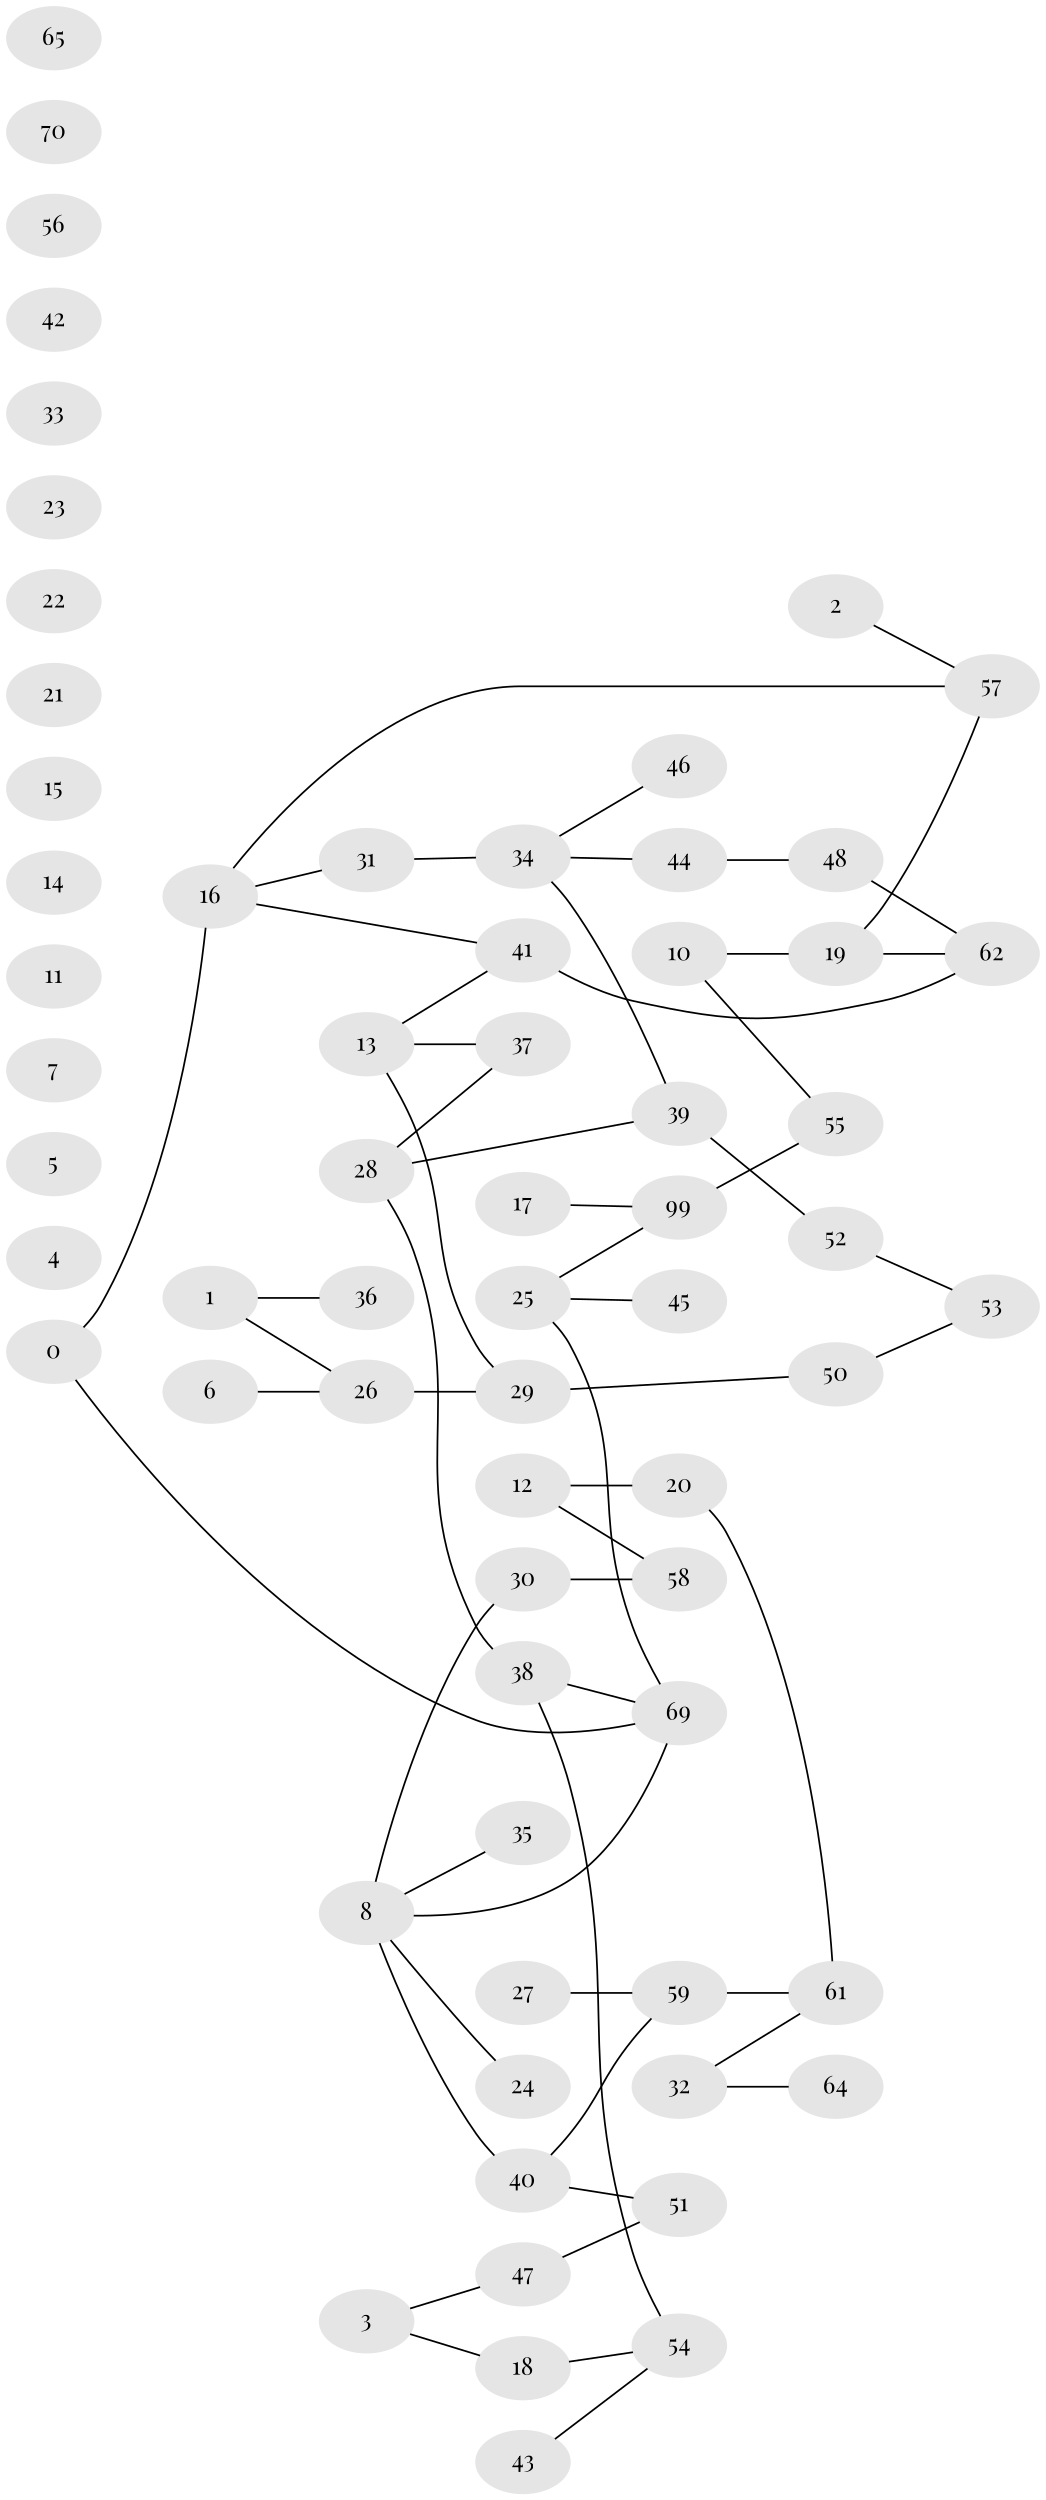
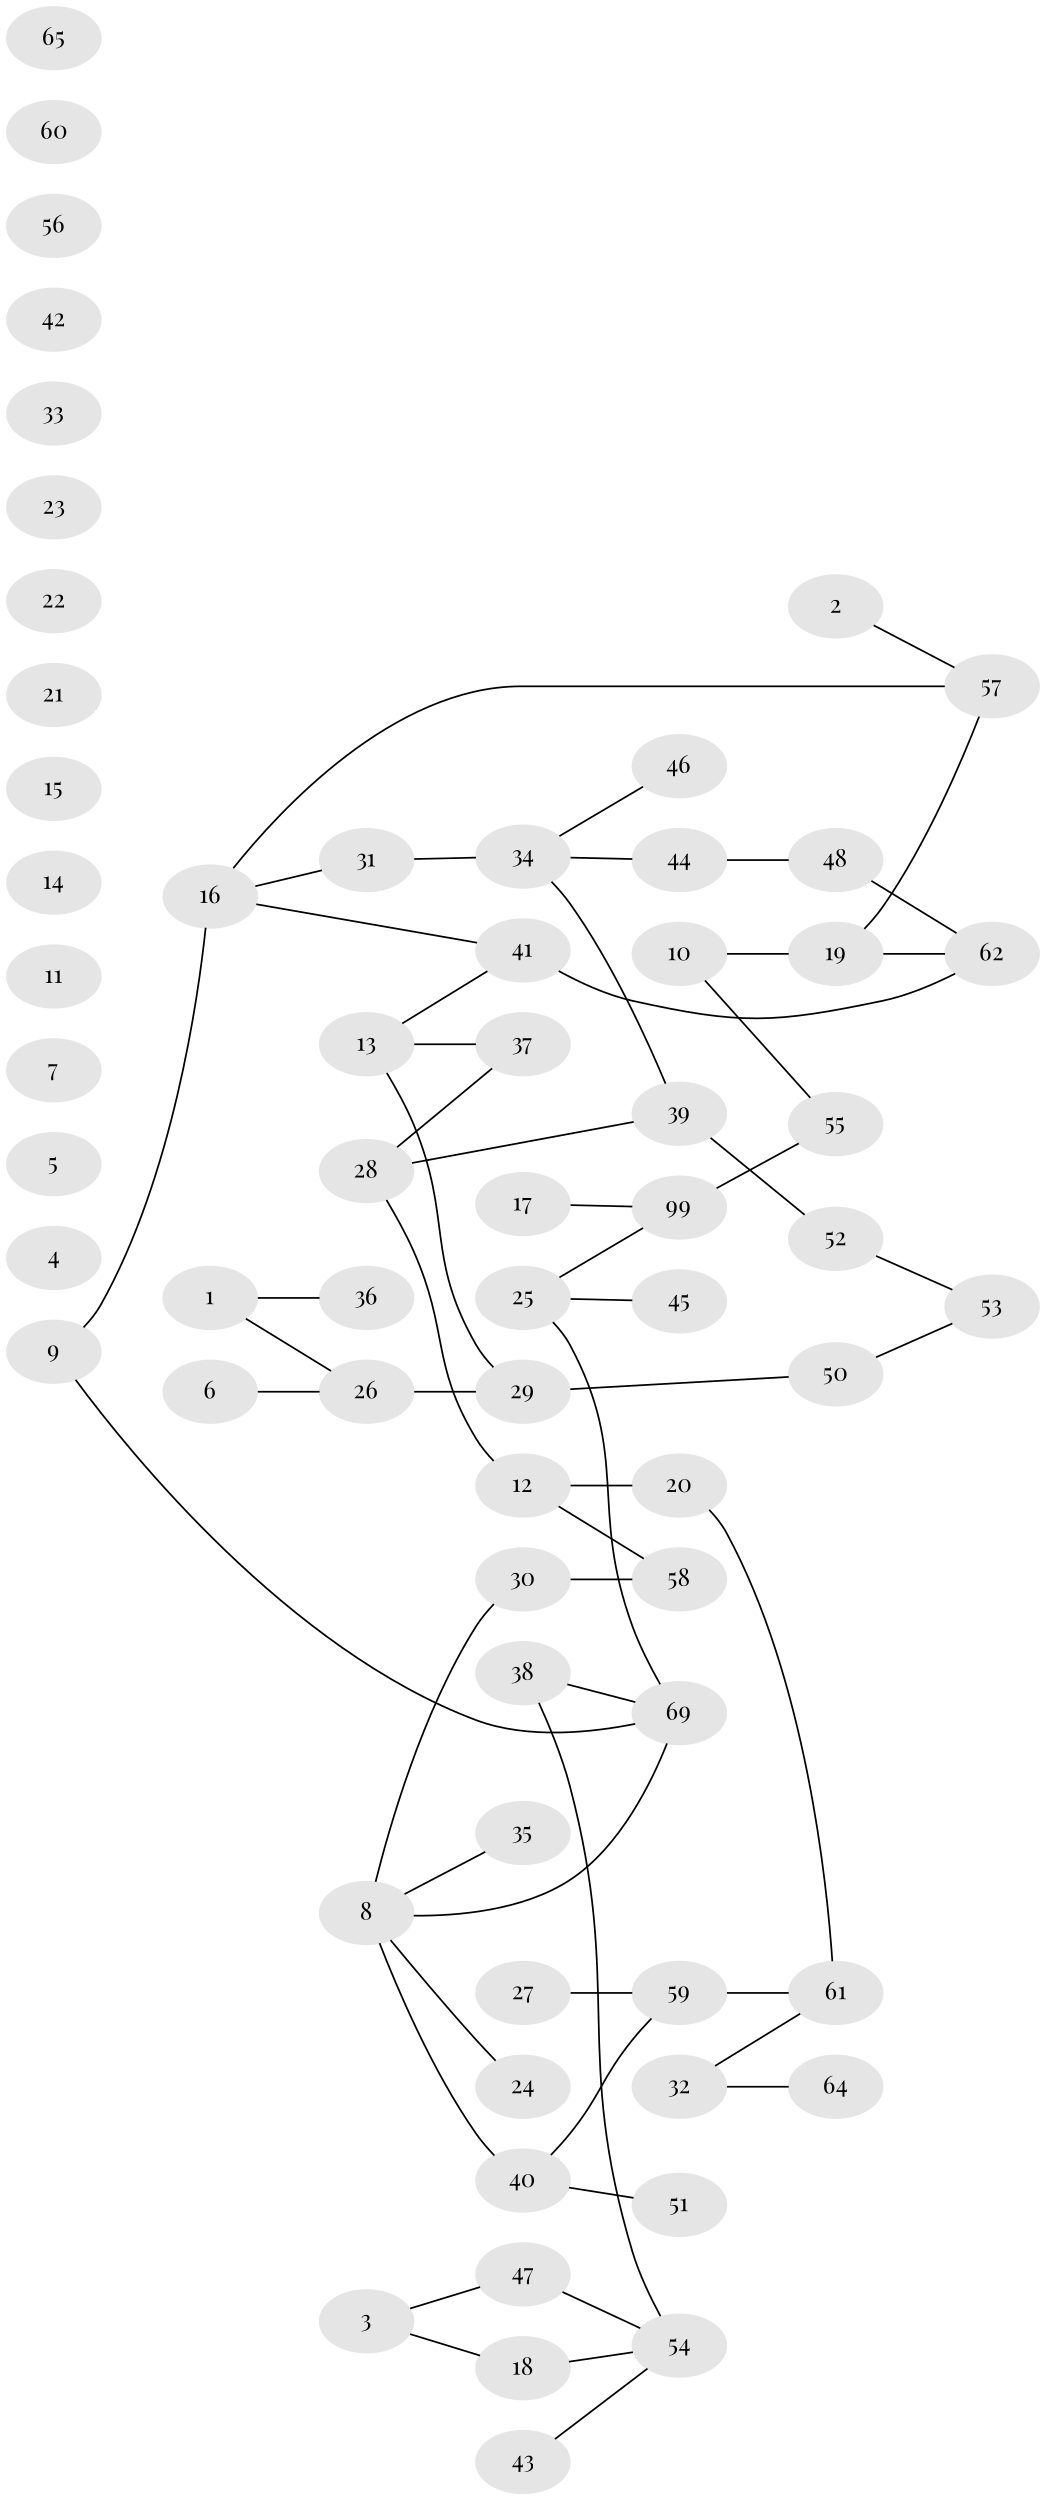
node "70": label "70" -> "60"
node "0": label "0" -> "9"
edge "28" -- "38": now "28" -- "12"
edge "51" -- "47": now "54" -- "47"
